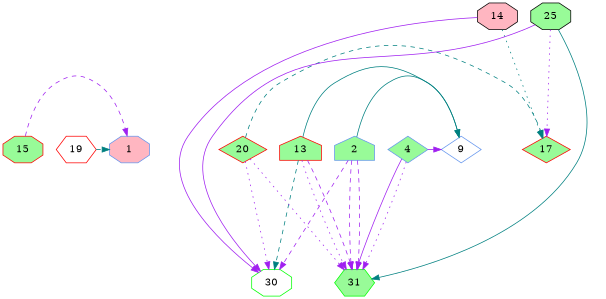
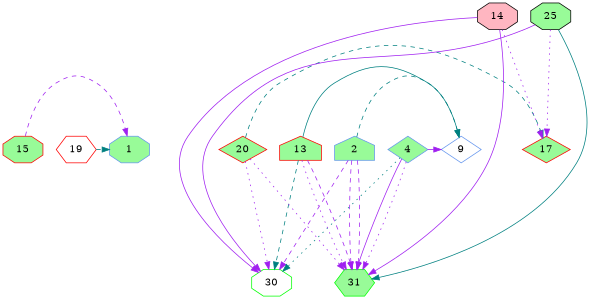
edge "2" -> "9": style solid -> dashed
edge "14" -> "17": color teal -> purple
node "1": fillcolor lightpink -> palegreen
edge "14" -> "31": added
edge "4" -> "30": added
